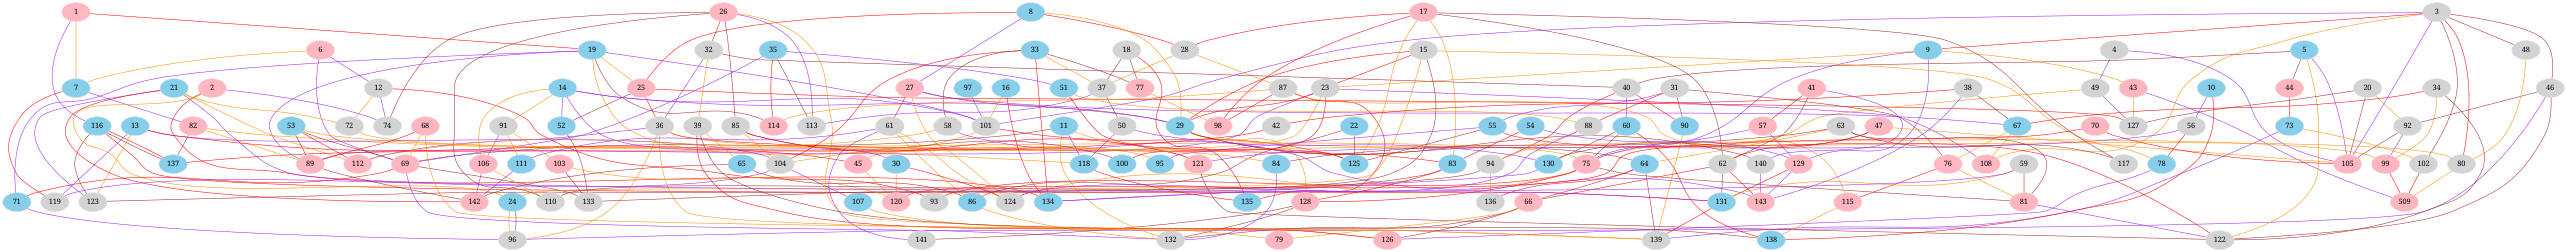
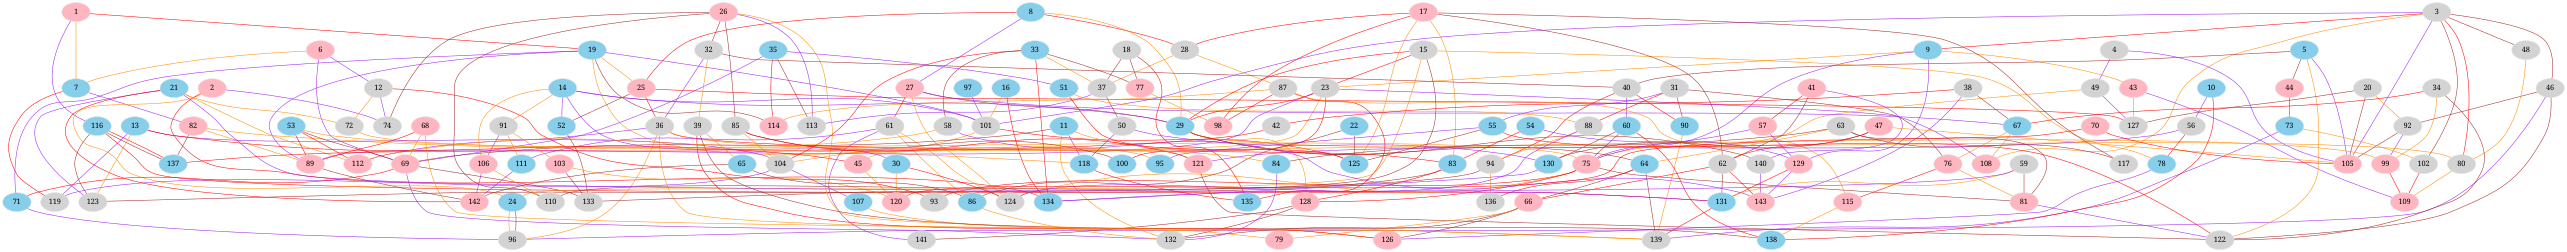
node "509": label "509" -> "109"
